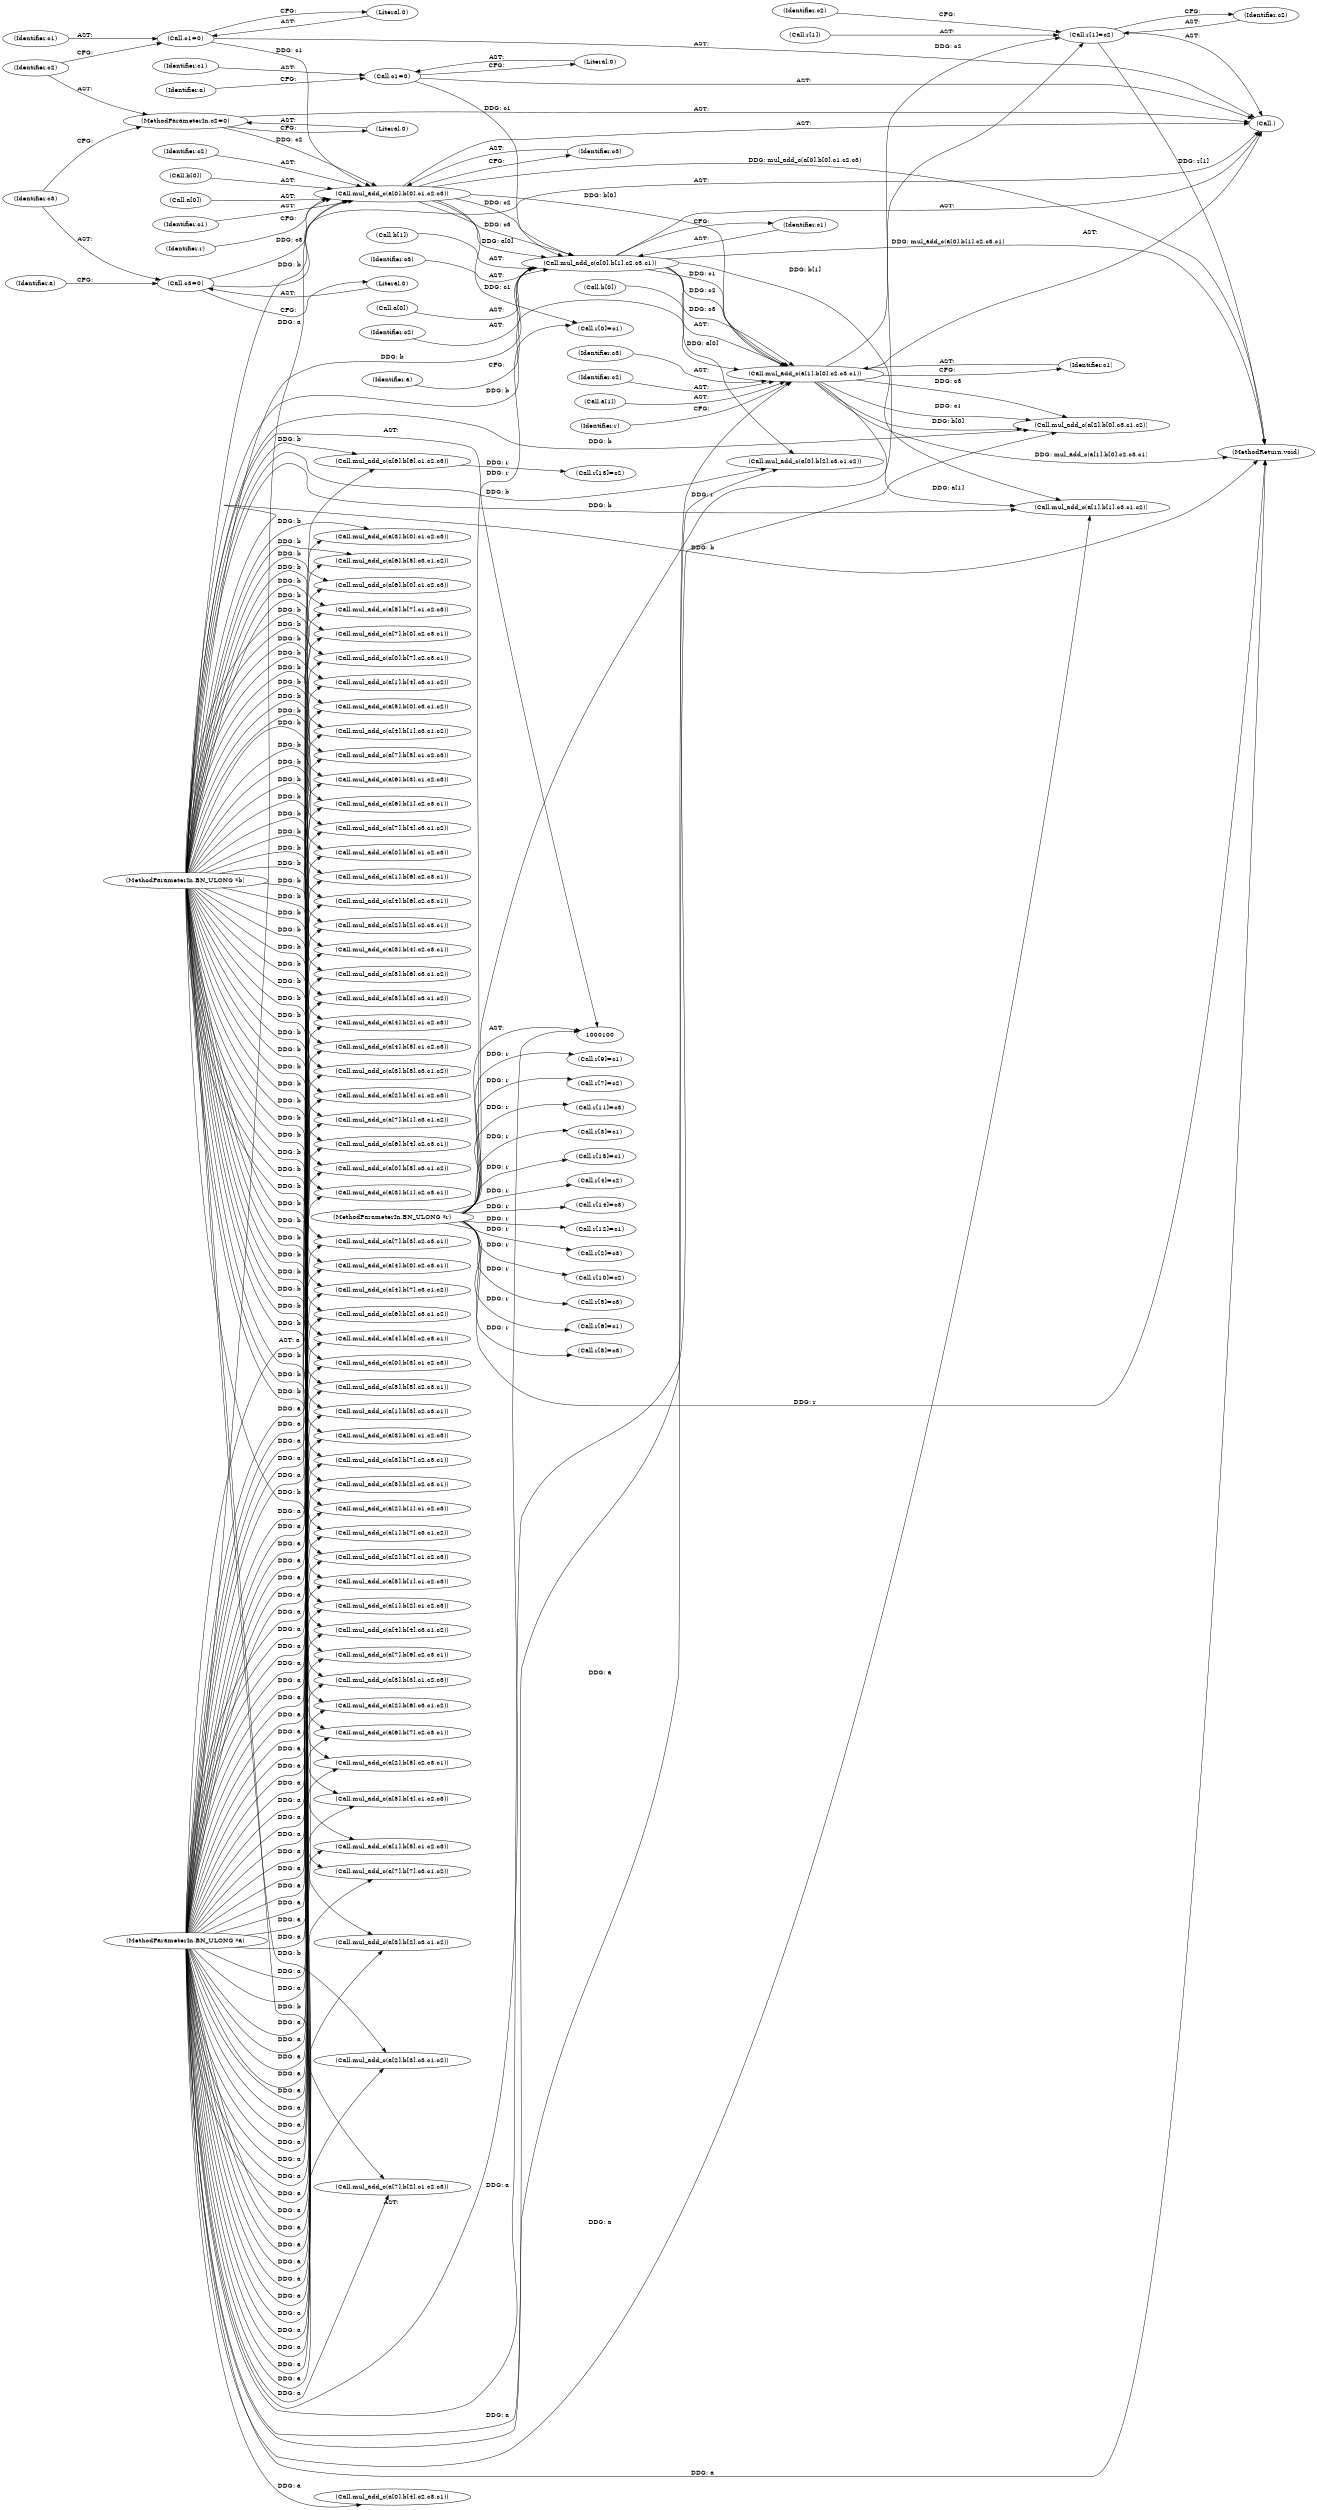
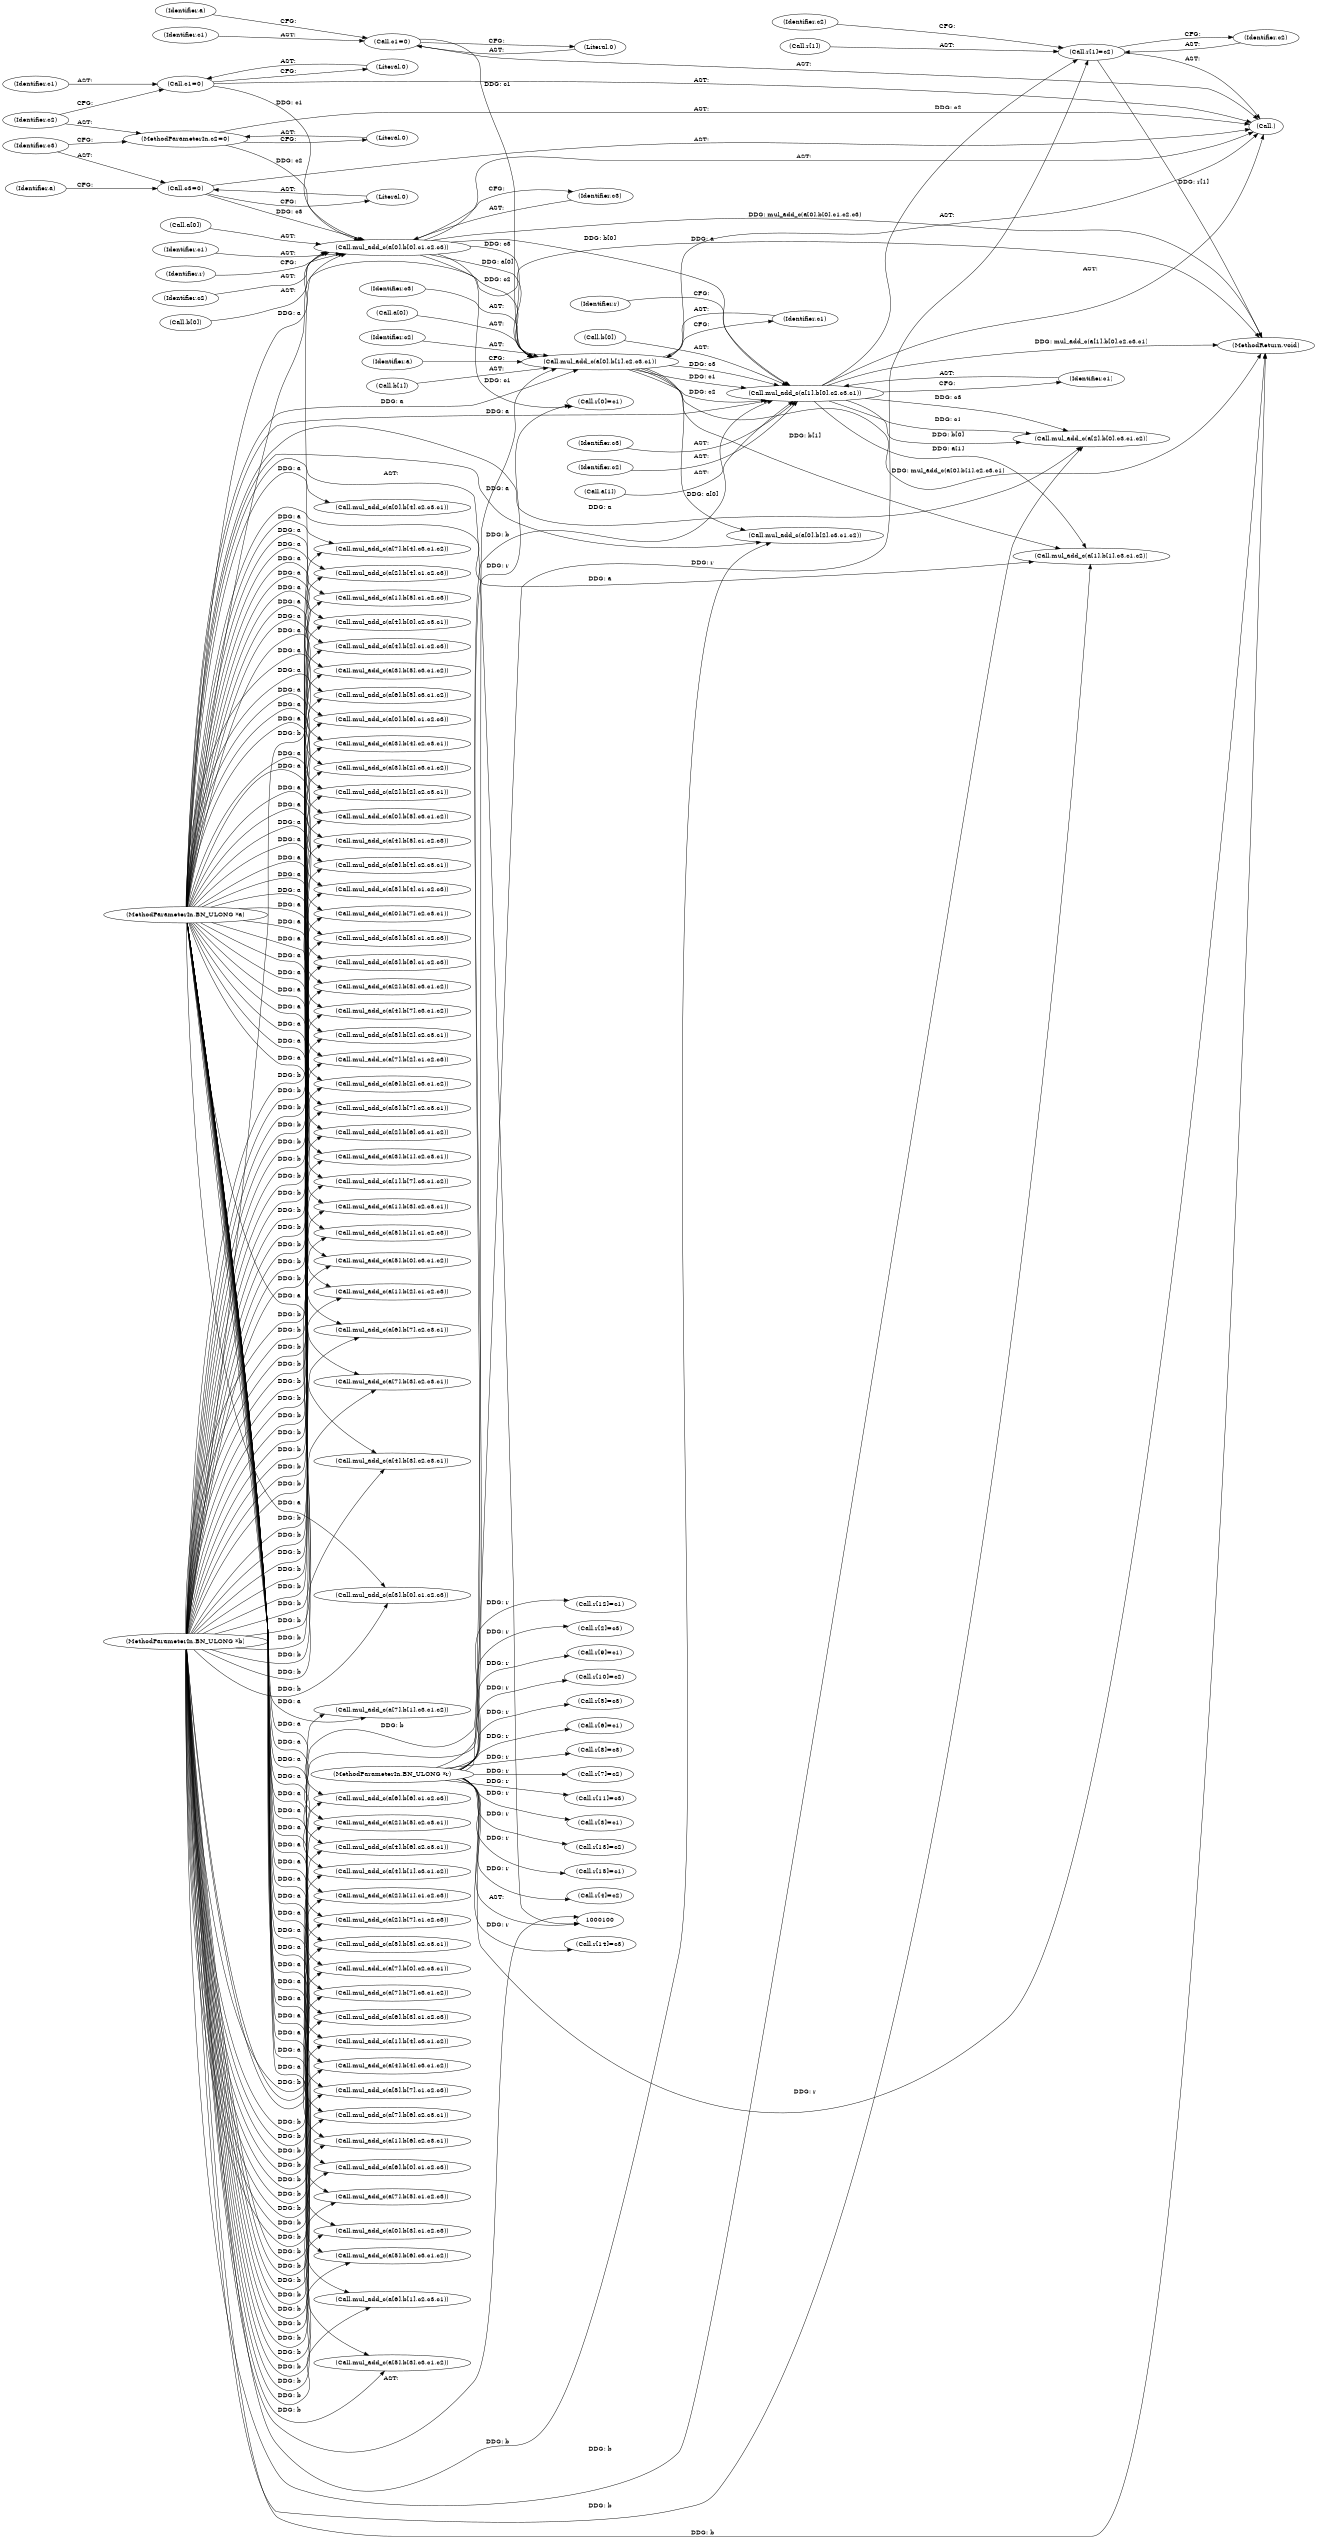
edge "(Call,mul_add_c(a[6],b[6],c1,c2,c3))" -> "(Call,r[13]=c2)": now "(MethodParameterIn,BN_ULONG *r)" -> "(Call,r[13]=c2)"
edge "(MethodParameterIn,BN_ULONG *a)" -> "(Call,mul_add_c(a[0],b[1],c2,c3,c1))": added, label "DDG: a"
edge "(MethodParameterIn,BN_ULONG *a)" -> "(Call,mul_add_c(a[6],b[6],c1,c2,c3))": label "AST: a" -> "DDG: a"
